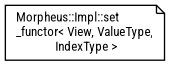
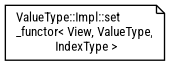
node "Morpheus::Impl::set _functor< View, ValueType, IndexType >": label "Morpheus::Impl::set _functor< View, ValueType, IndexType >" -> "ValueType::Impl::set _functor< View, ValueType, IndexType >"
